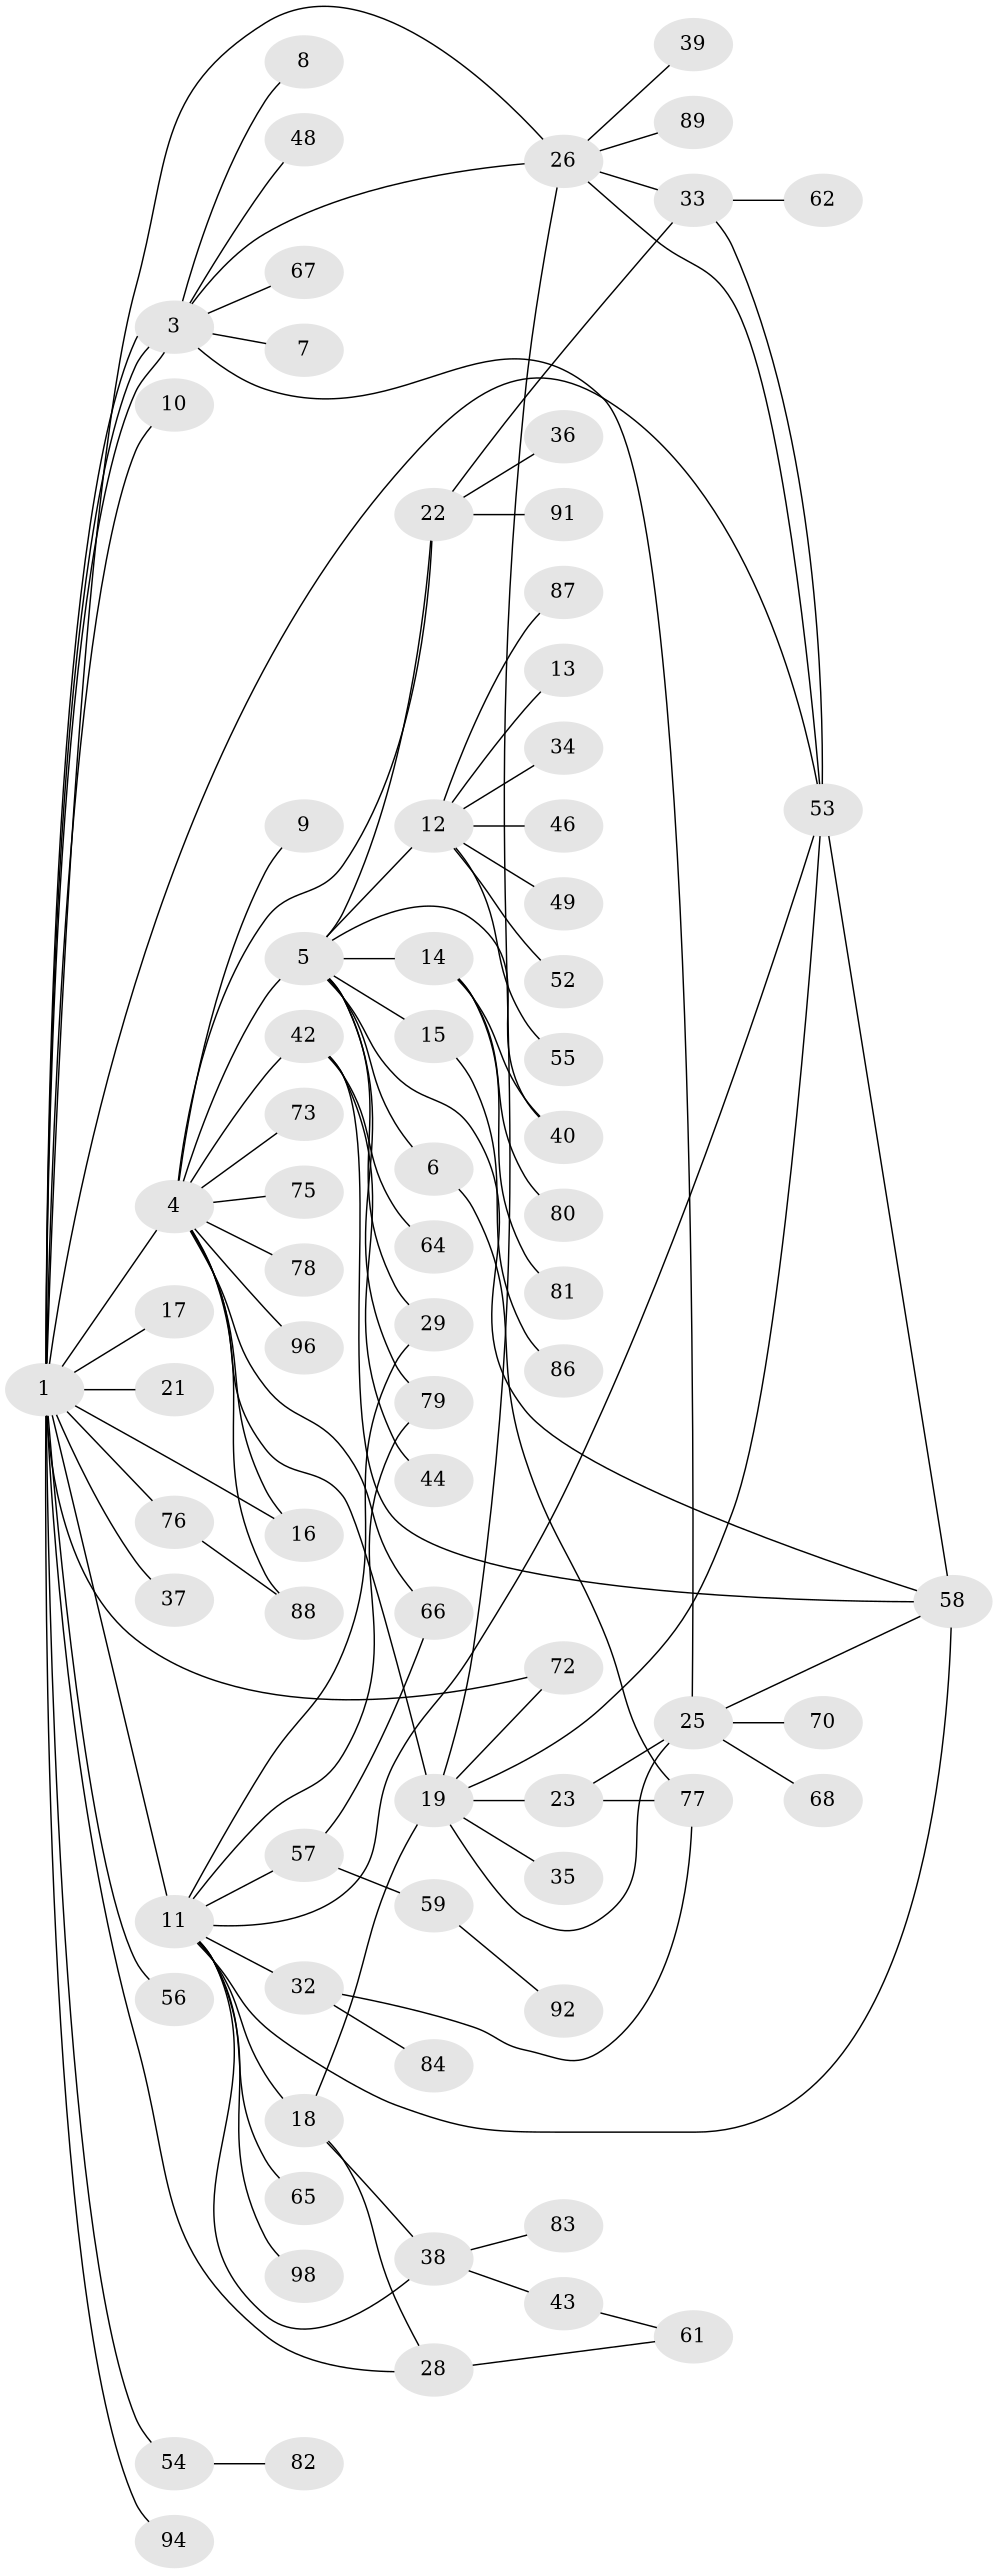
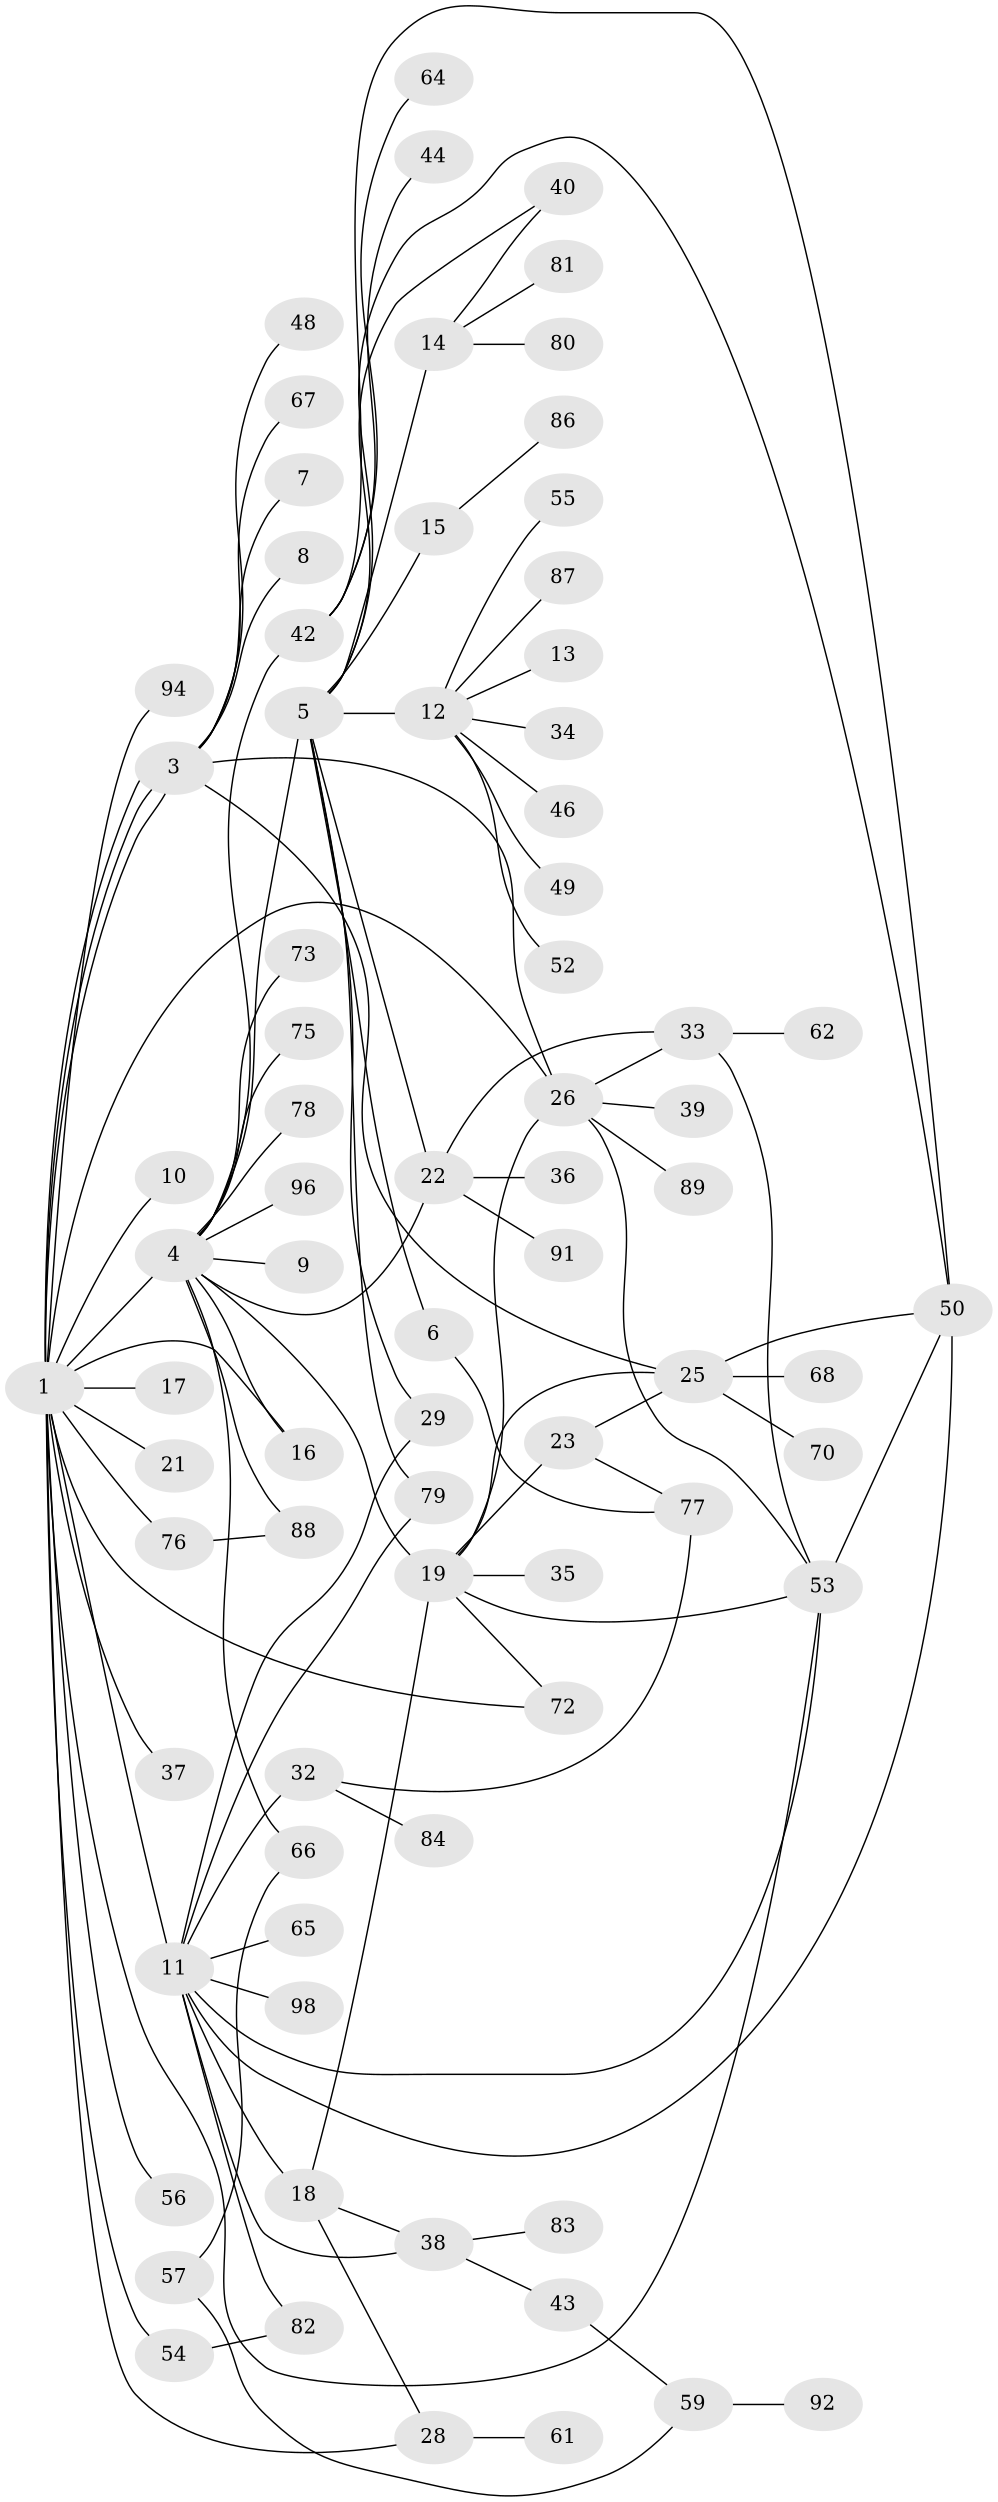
node "58": label "58" -> "50"
edge "57" -- "11": now "82" -- "11"
edge "43" -- "61": now "43" -- "59"
